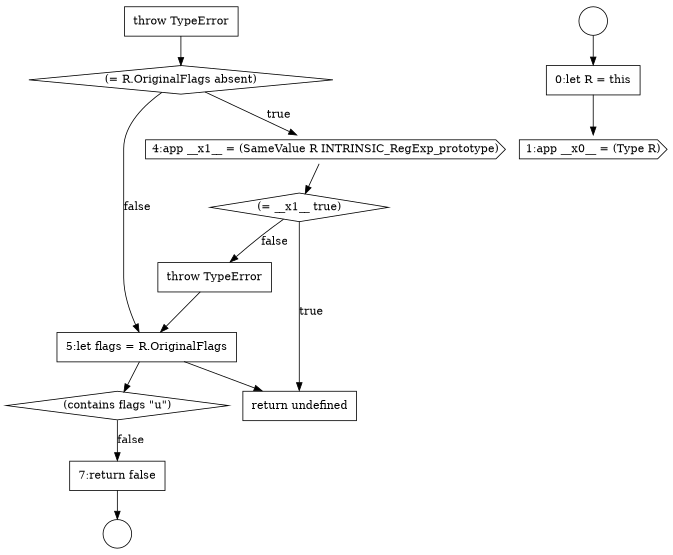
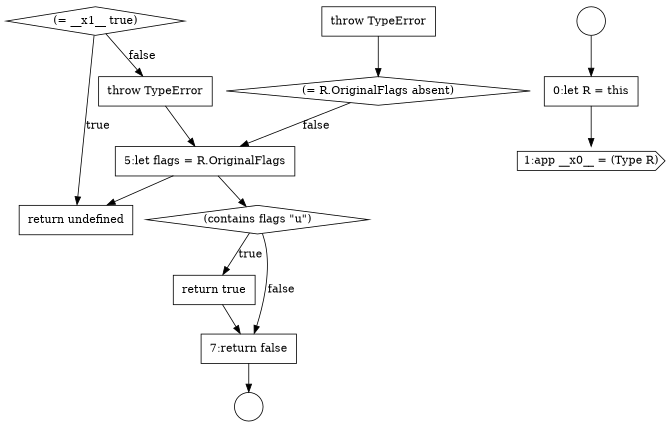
node "4:app __x1__ = (SameValue R INTRINSIC_RegExp_prototype)": removed
node "return true": added
